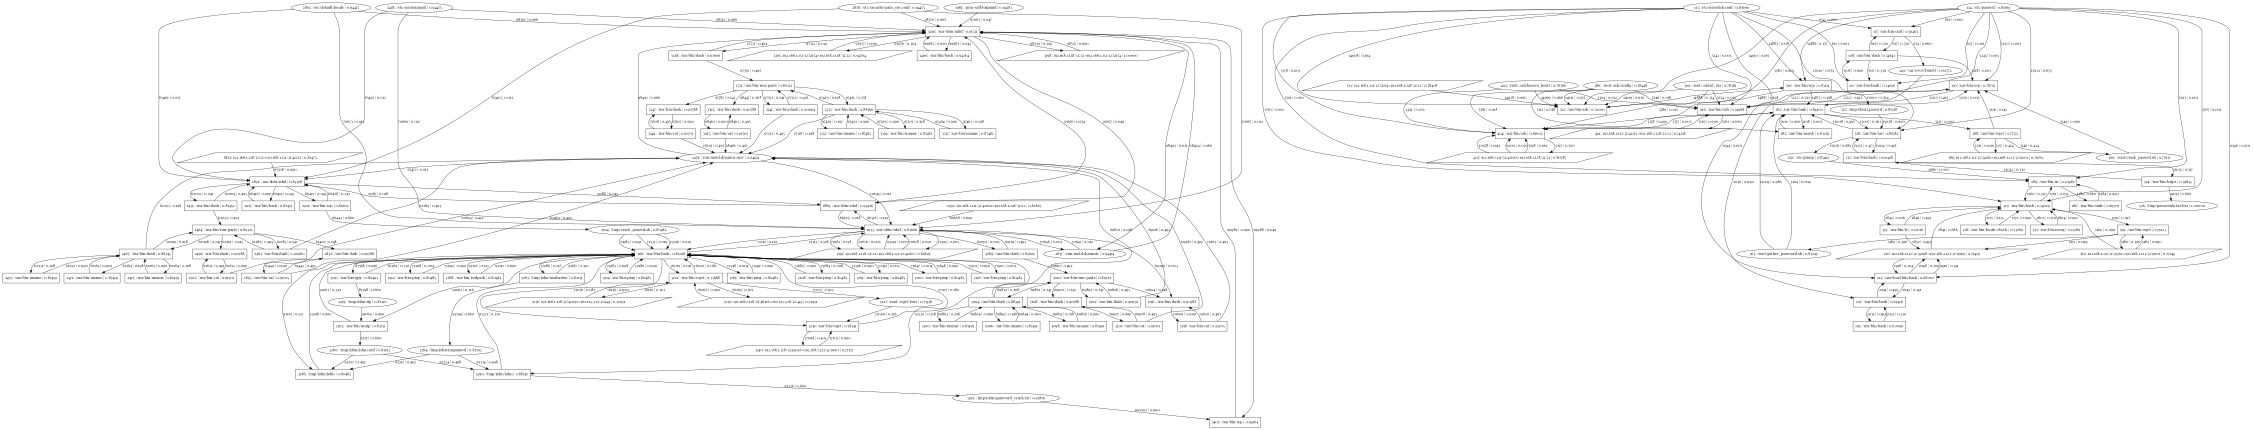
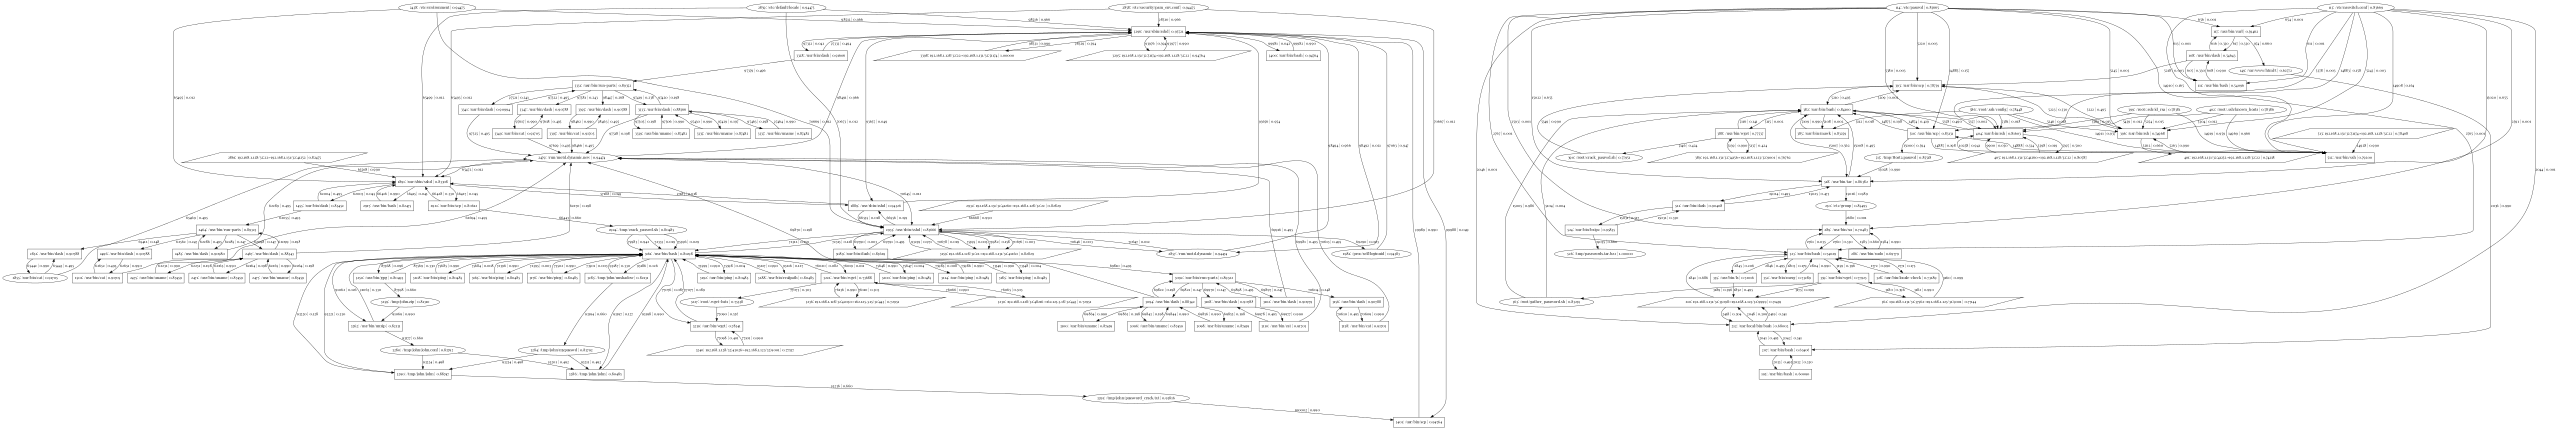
edge "388: /usr/bin/wget | 0.77537" -> "393: /usr/bin/scp | 0.78739": now "388: /usr/bin/wget | 0.77537" -> "382: /usr/bin/bash | 0.84100"
edge "382: /usr/bin/bash | 0.84100" -> "510: /usr/bin/scp | 0.83131": added, label "14874 | 0.419"
edge "2933: /usr/sbin/sshd | 0.83666" -> "3156: /usr/bin/dash | 0.90788": now "2933: /usr/sbin/sshd | 0.83666" -> "1981: /proc/self/loginuid | 0.94383"
node "2855: /usr/bin/cat | 0.91705": shape box -> ellipse
